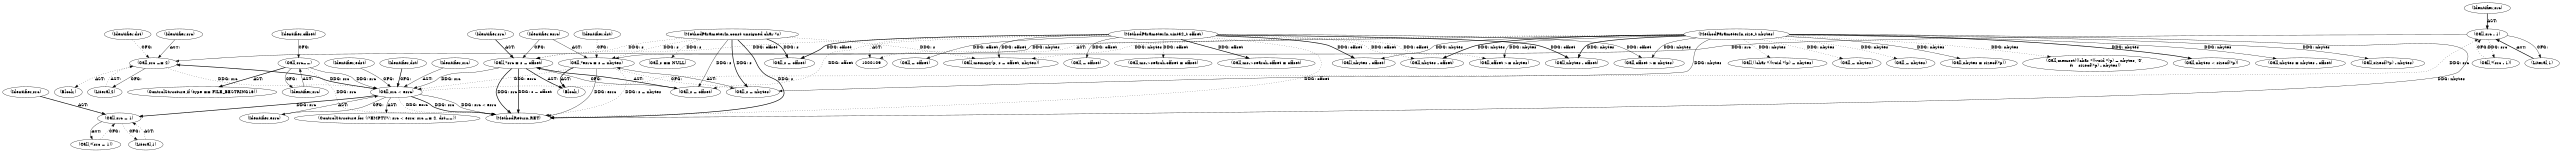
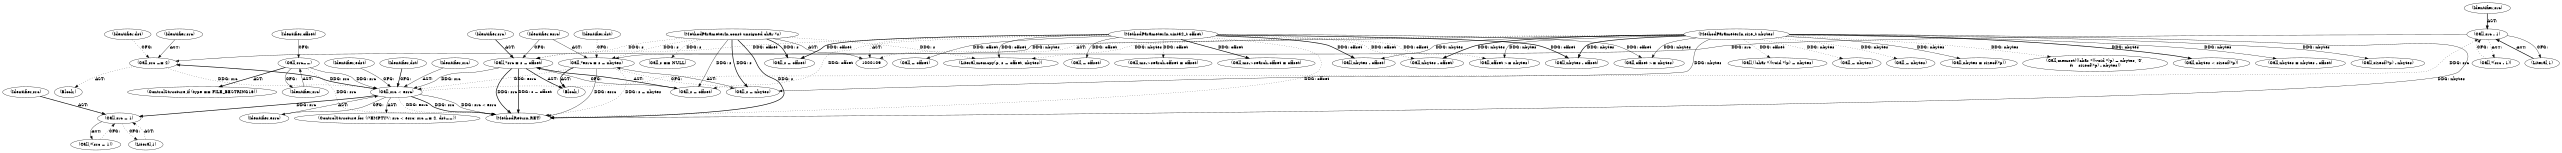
edge "(MethodParameterIn,size_t nbytes)" -> "(Call,((char *)(void *)p) + nbytes)": label "DDG: nbytes" -> "DDG: offset"
edge "(Call,src - 1)" -> "(Call,*(src - 1))": label "DDG: src" -> "AST: "
edge "(MethodParameterIn,const unsigned char *s)" -> "1000109": added, label "AST:"
node "(Call,memcpy(p, s + offset, nbytes))": label "(Call,memcpy(p, s + offset, nbytes))" -> "(Literal,memcpy(p, s + offset, nbytes))"
node "(Literal,2)": removed
